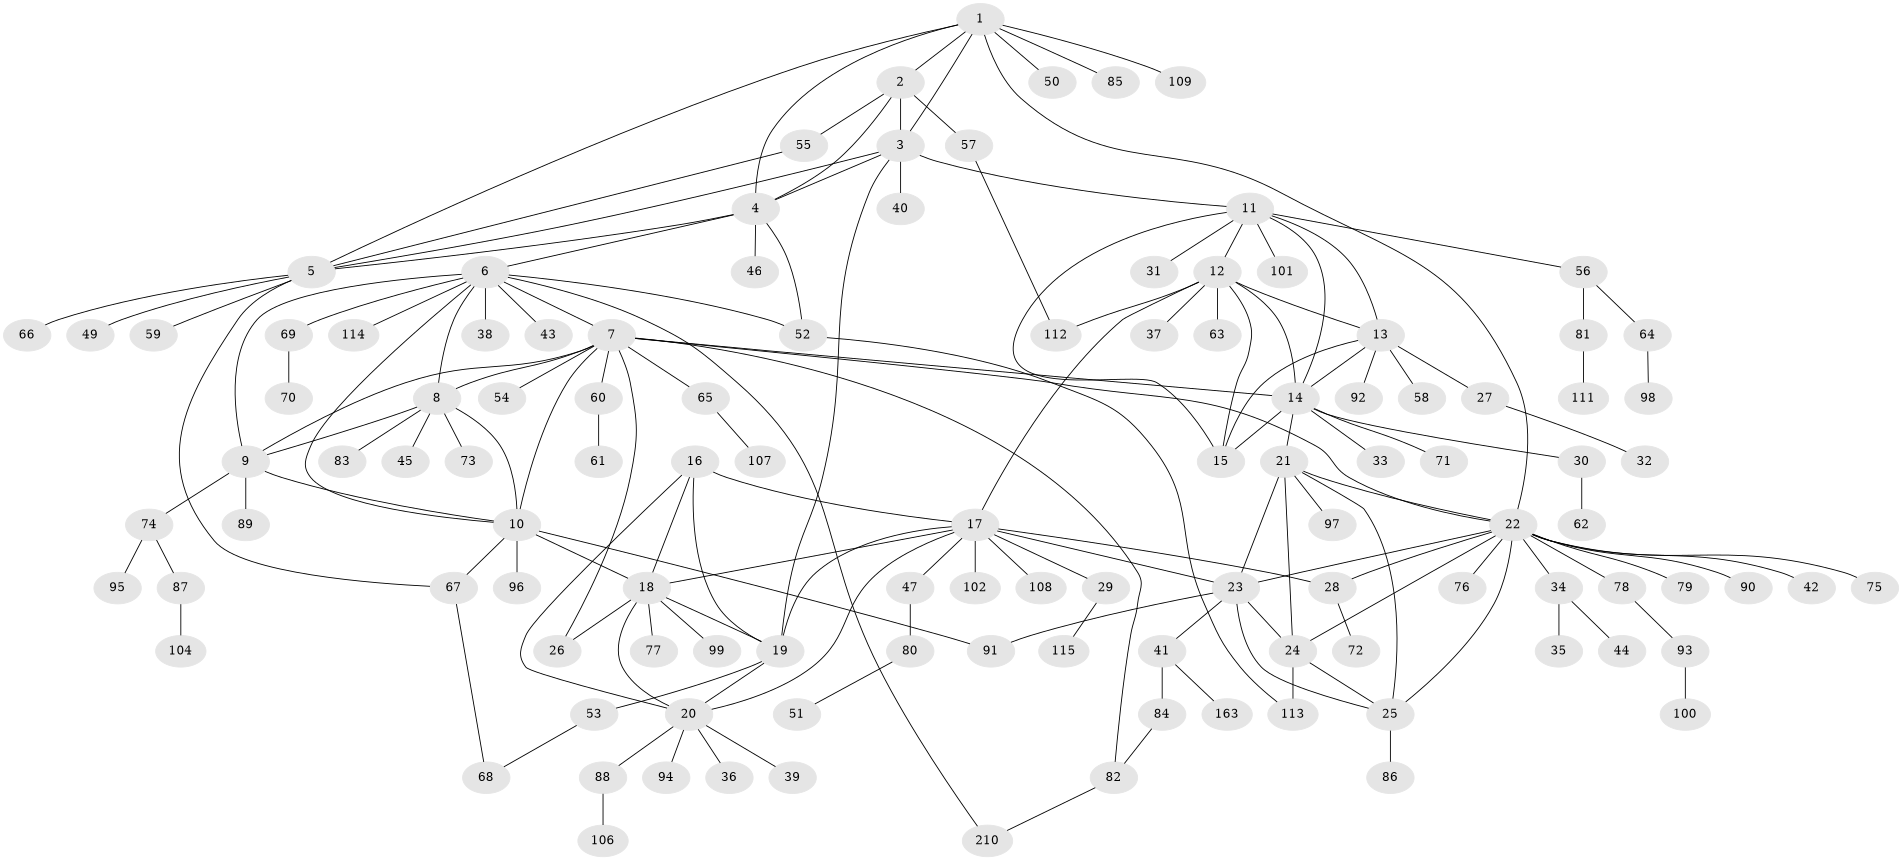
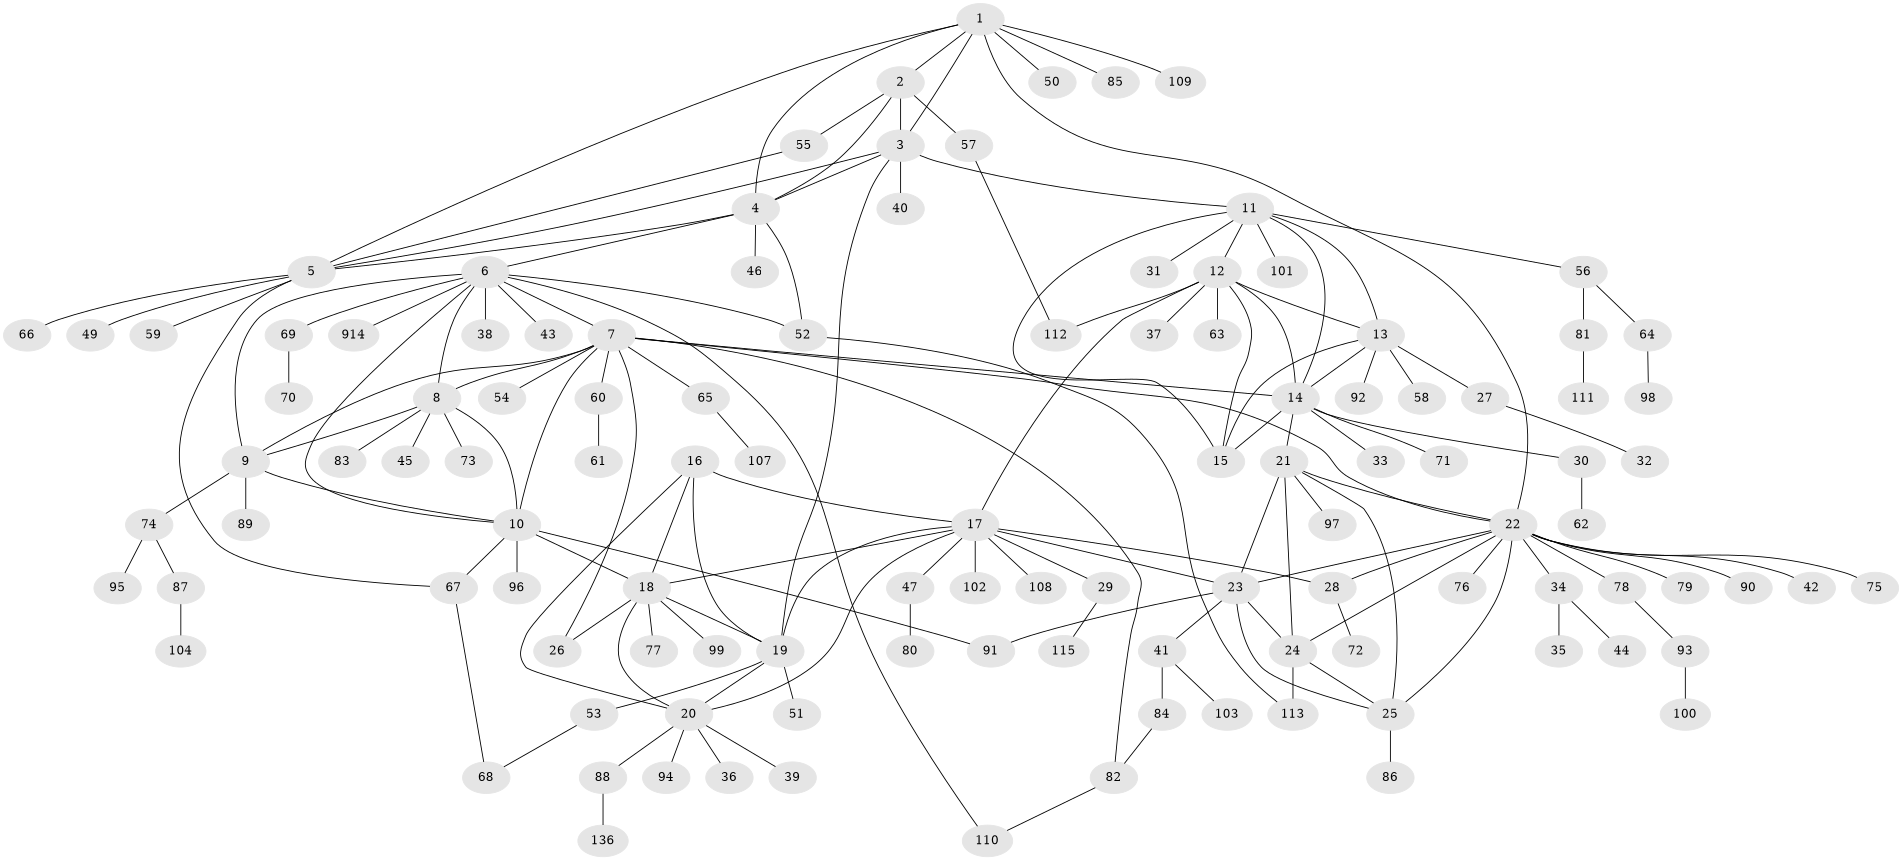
node "114": label "114" -> "914"
edge "80" -- "51": now "19" -- "51"
node "163": label "163" -> "103"
node "106": label "106" -> "136"
node "210": label "210" -> "110"
